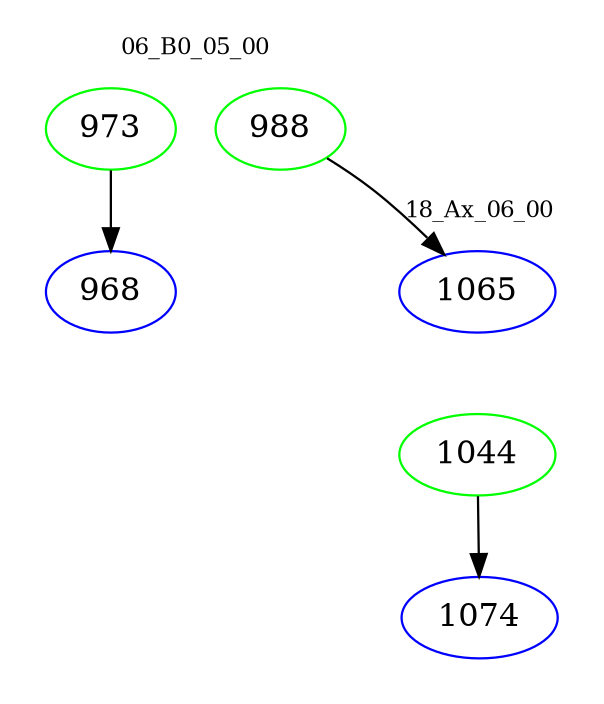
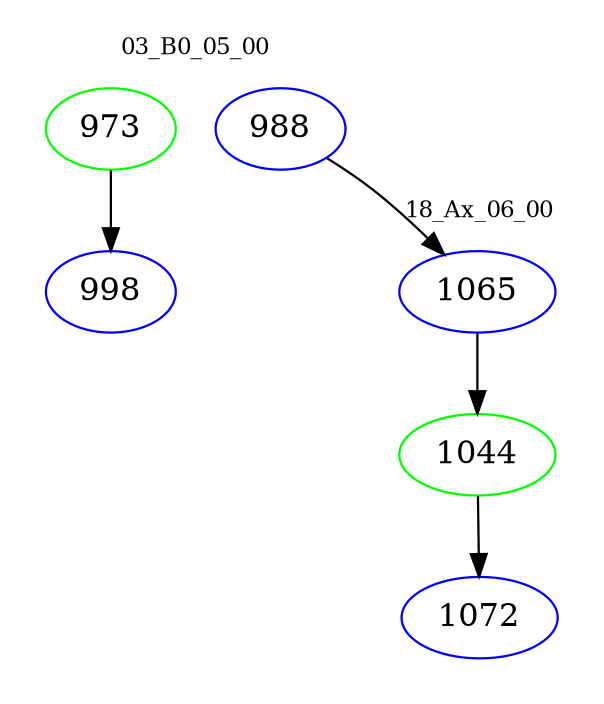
cluster "06_B0_05_00": label "06_B0_05_00" -> "03_B0_05_00"
node "988": color green -> blue
node "968": label "968" -> "998"
edge "1065" -> "1044": added
node "1074": label "1074" -> "1072"
